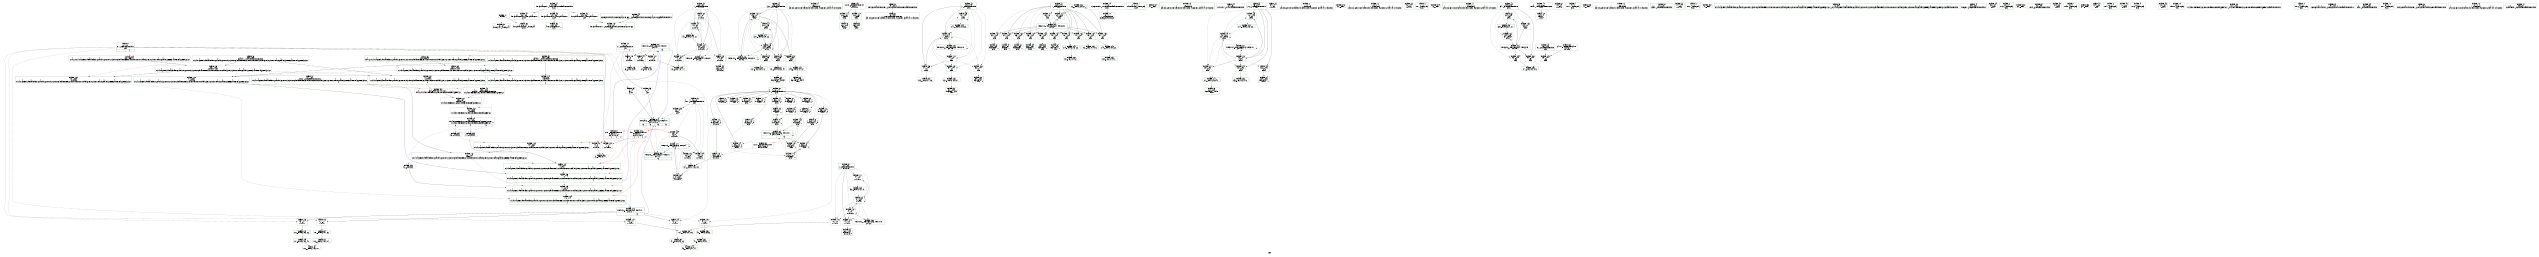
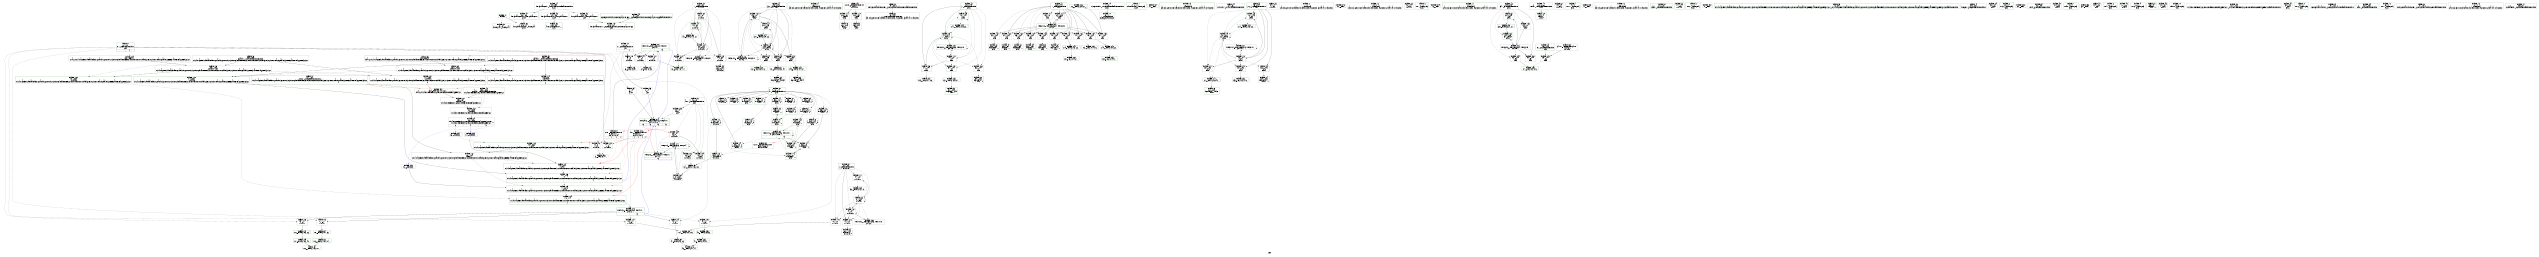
node "NodeID: 51": added
node "NodeID: 94": added
